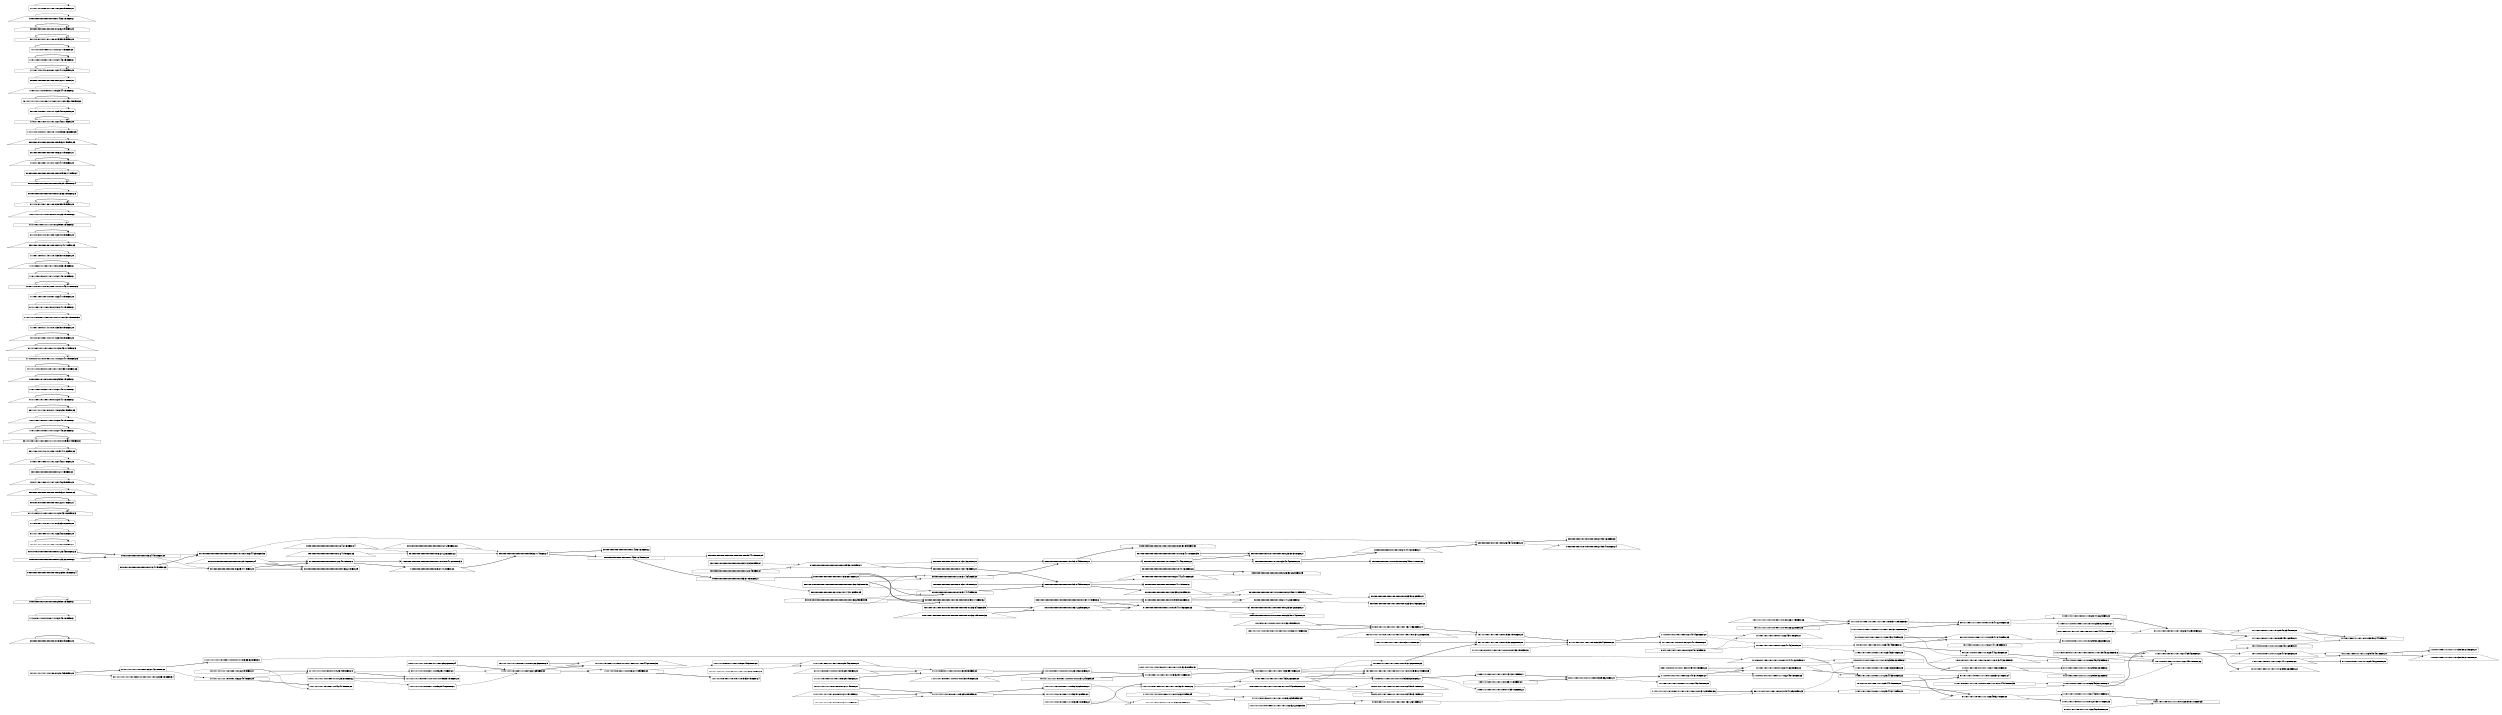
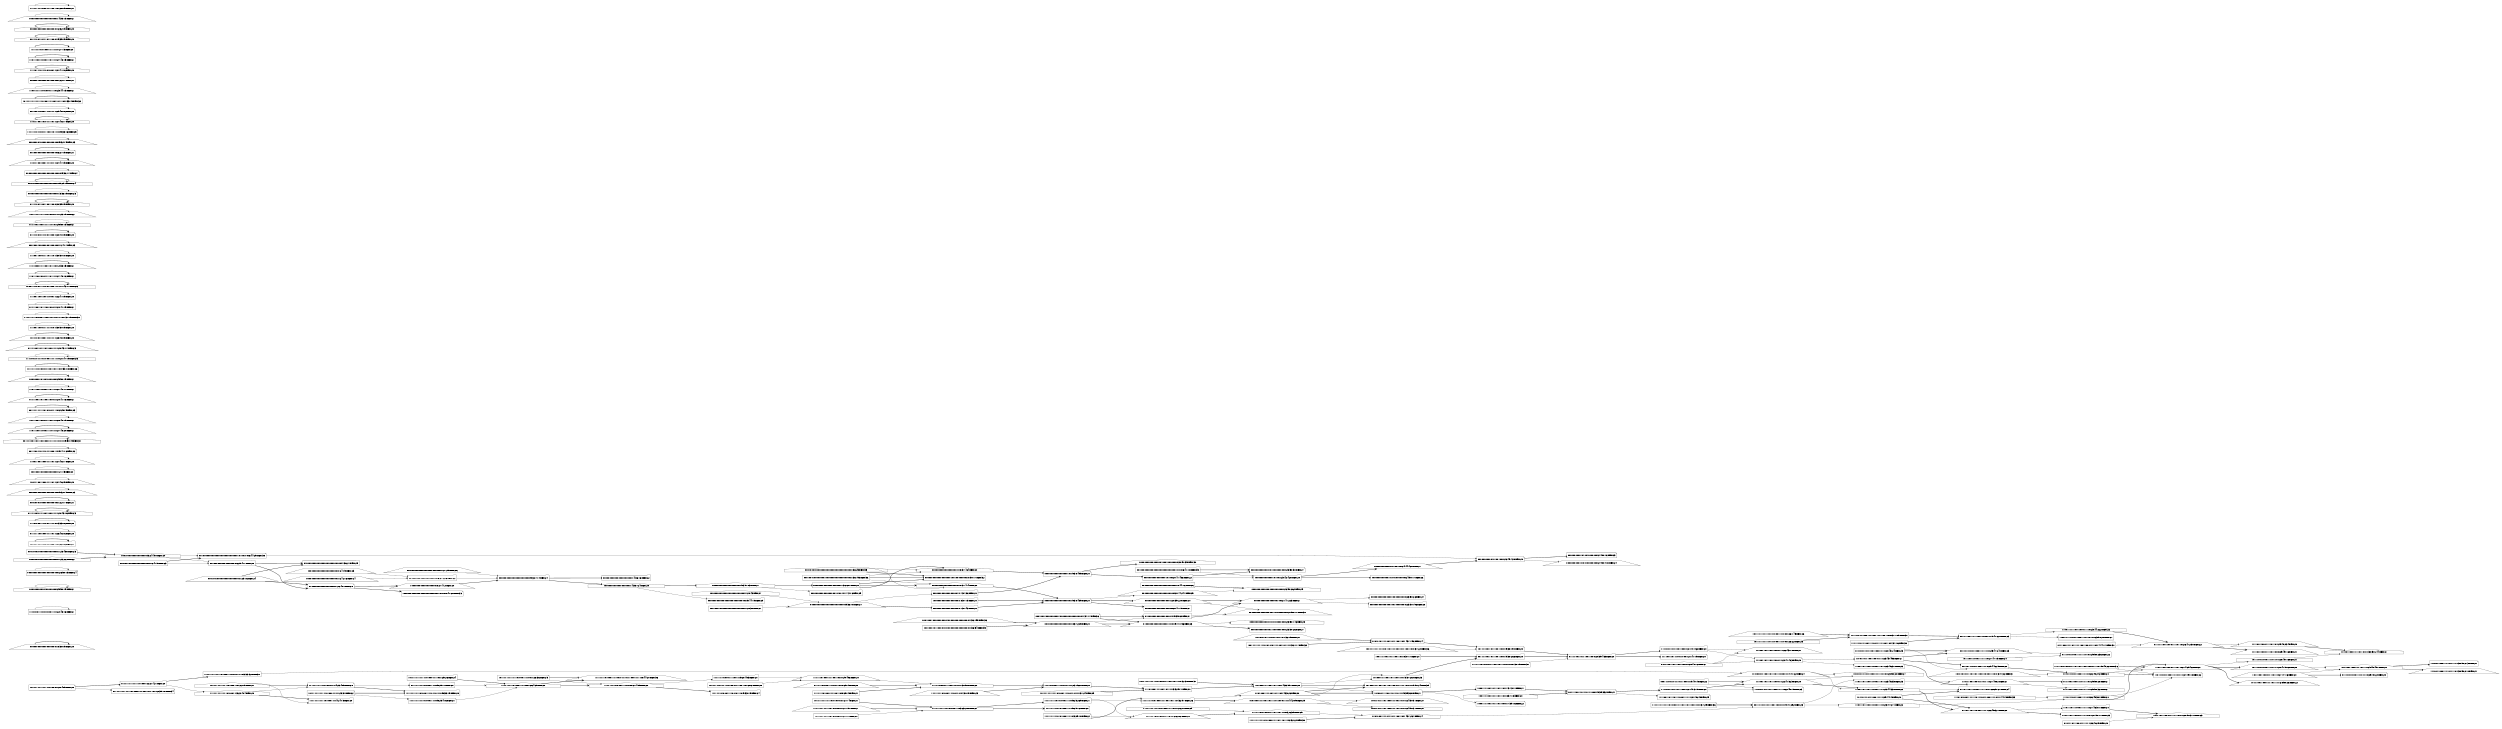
edge "00000000000000000001_20-39:220-LEN:20" -> "000000000000000000100_21-41:223-LEN:21": added
